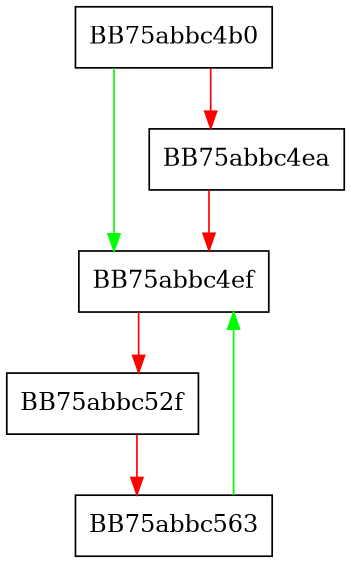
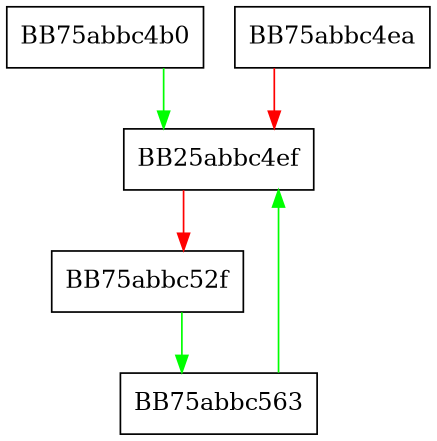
edge "BB75abbc4b0" -> "BB75abbc4ea": removed
node "BB75abbc4ef": label "BB75abbc4ef" -> "BB25abbc4ef"
edge "BB75abbc52f" -> "BB75abbc563": color red -> green
